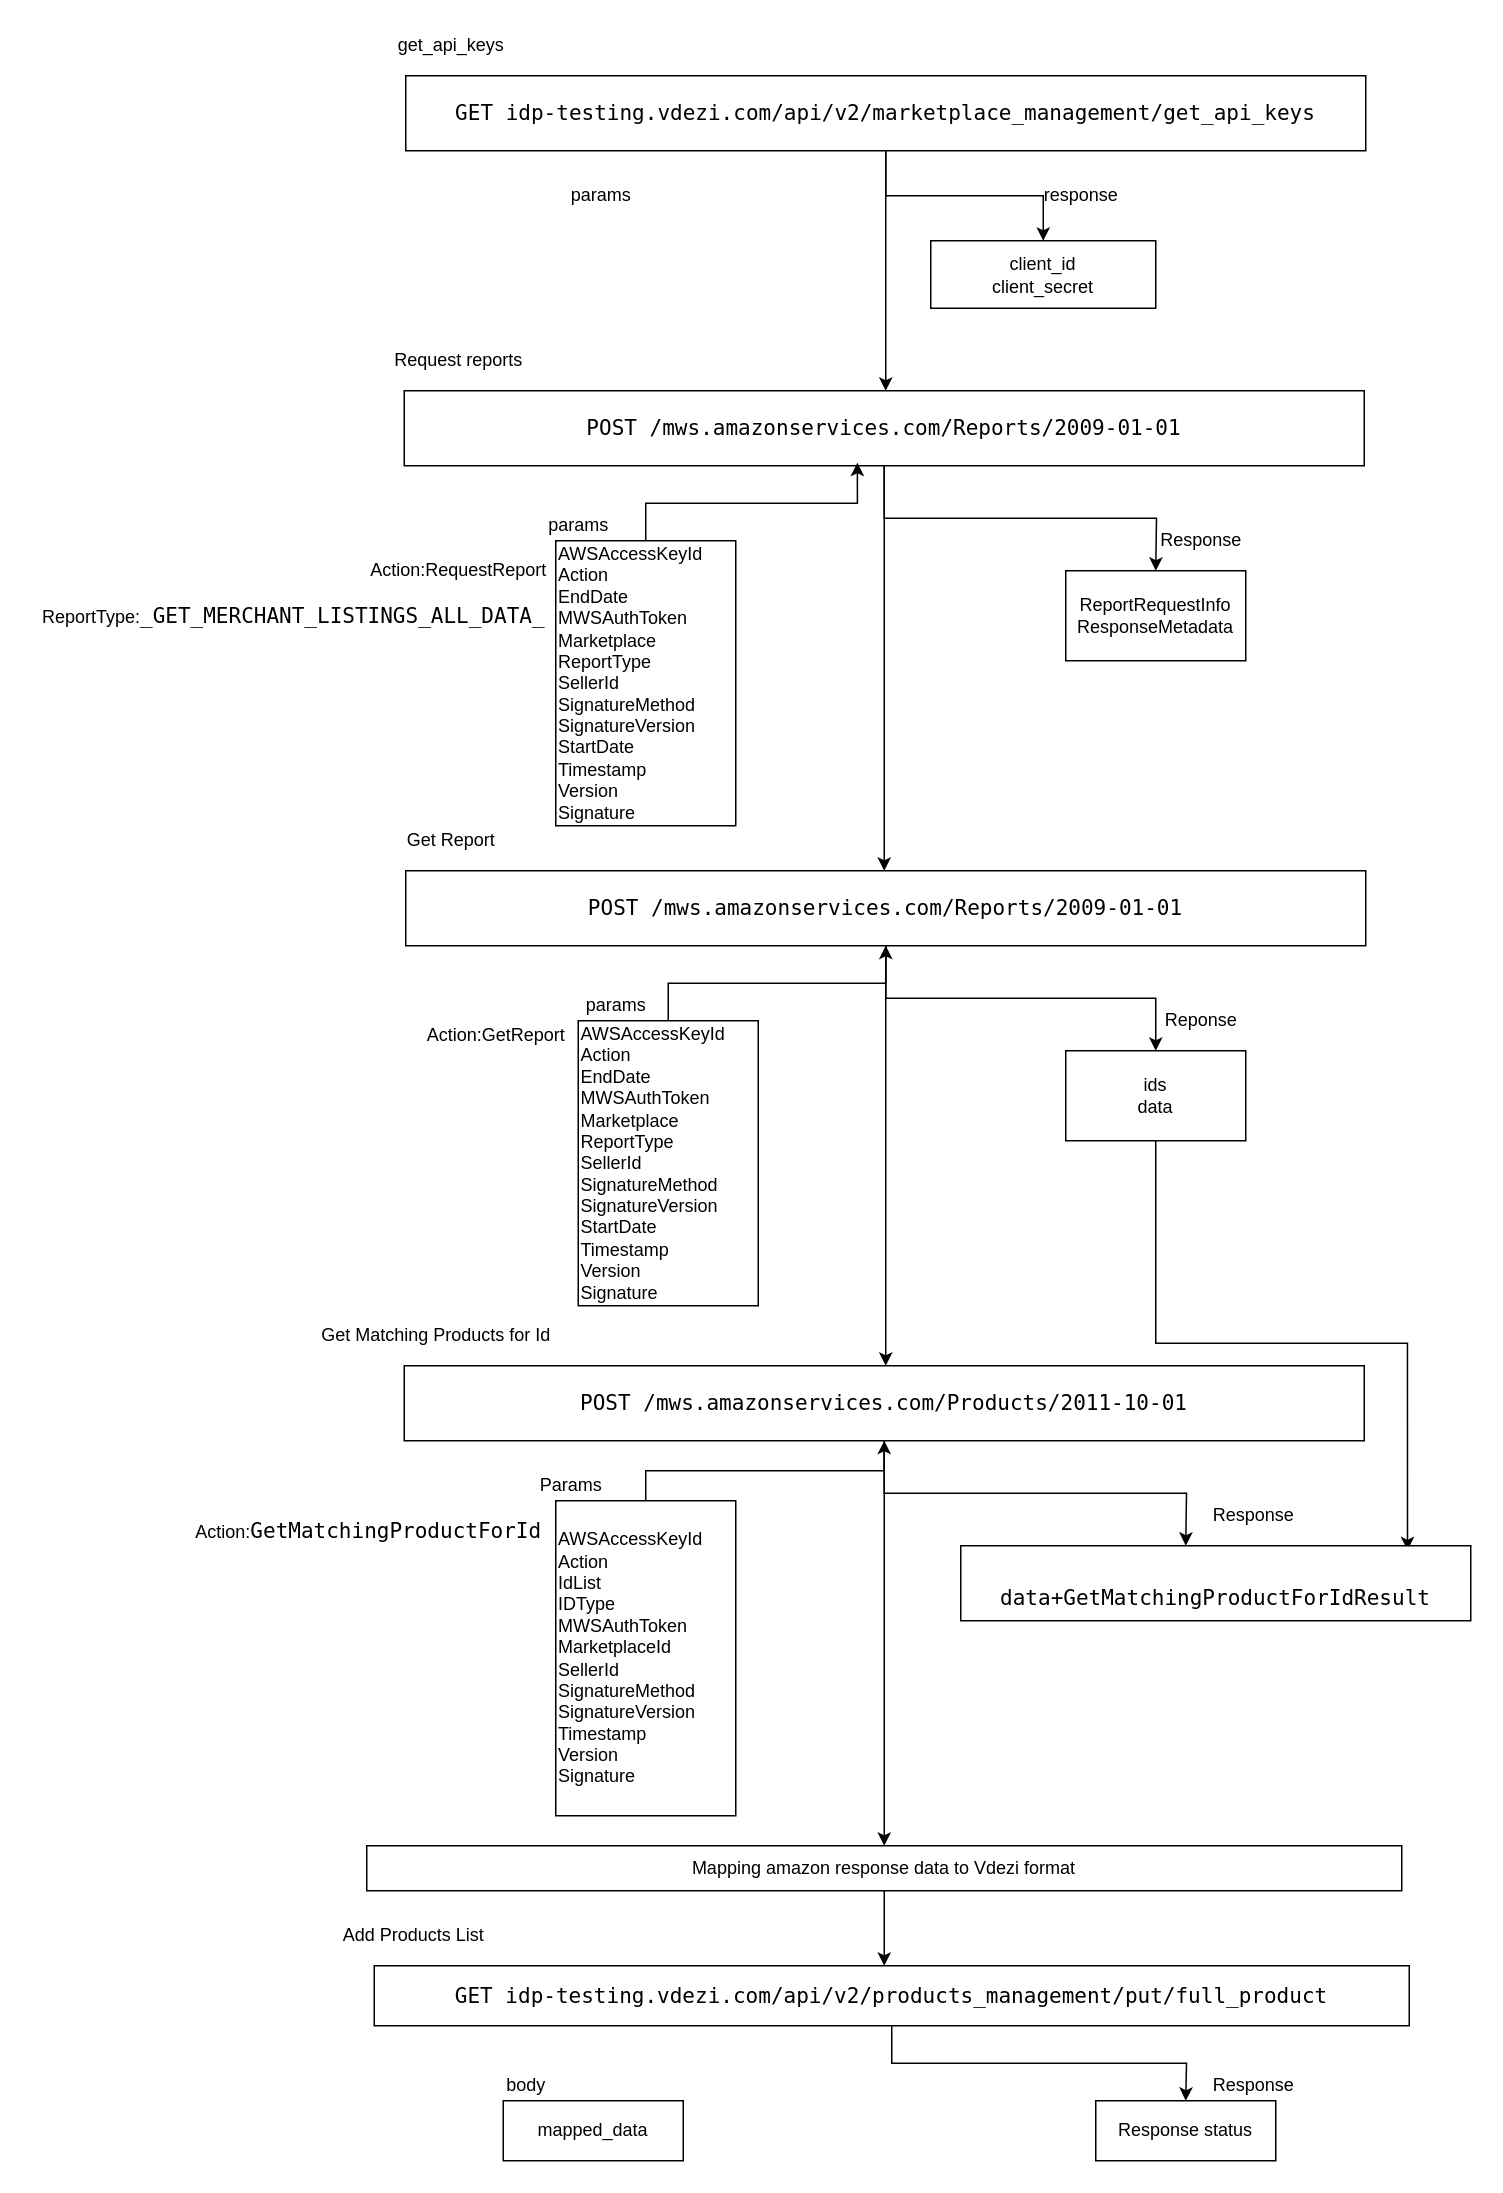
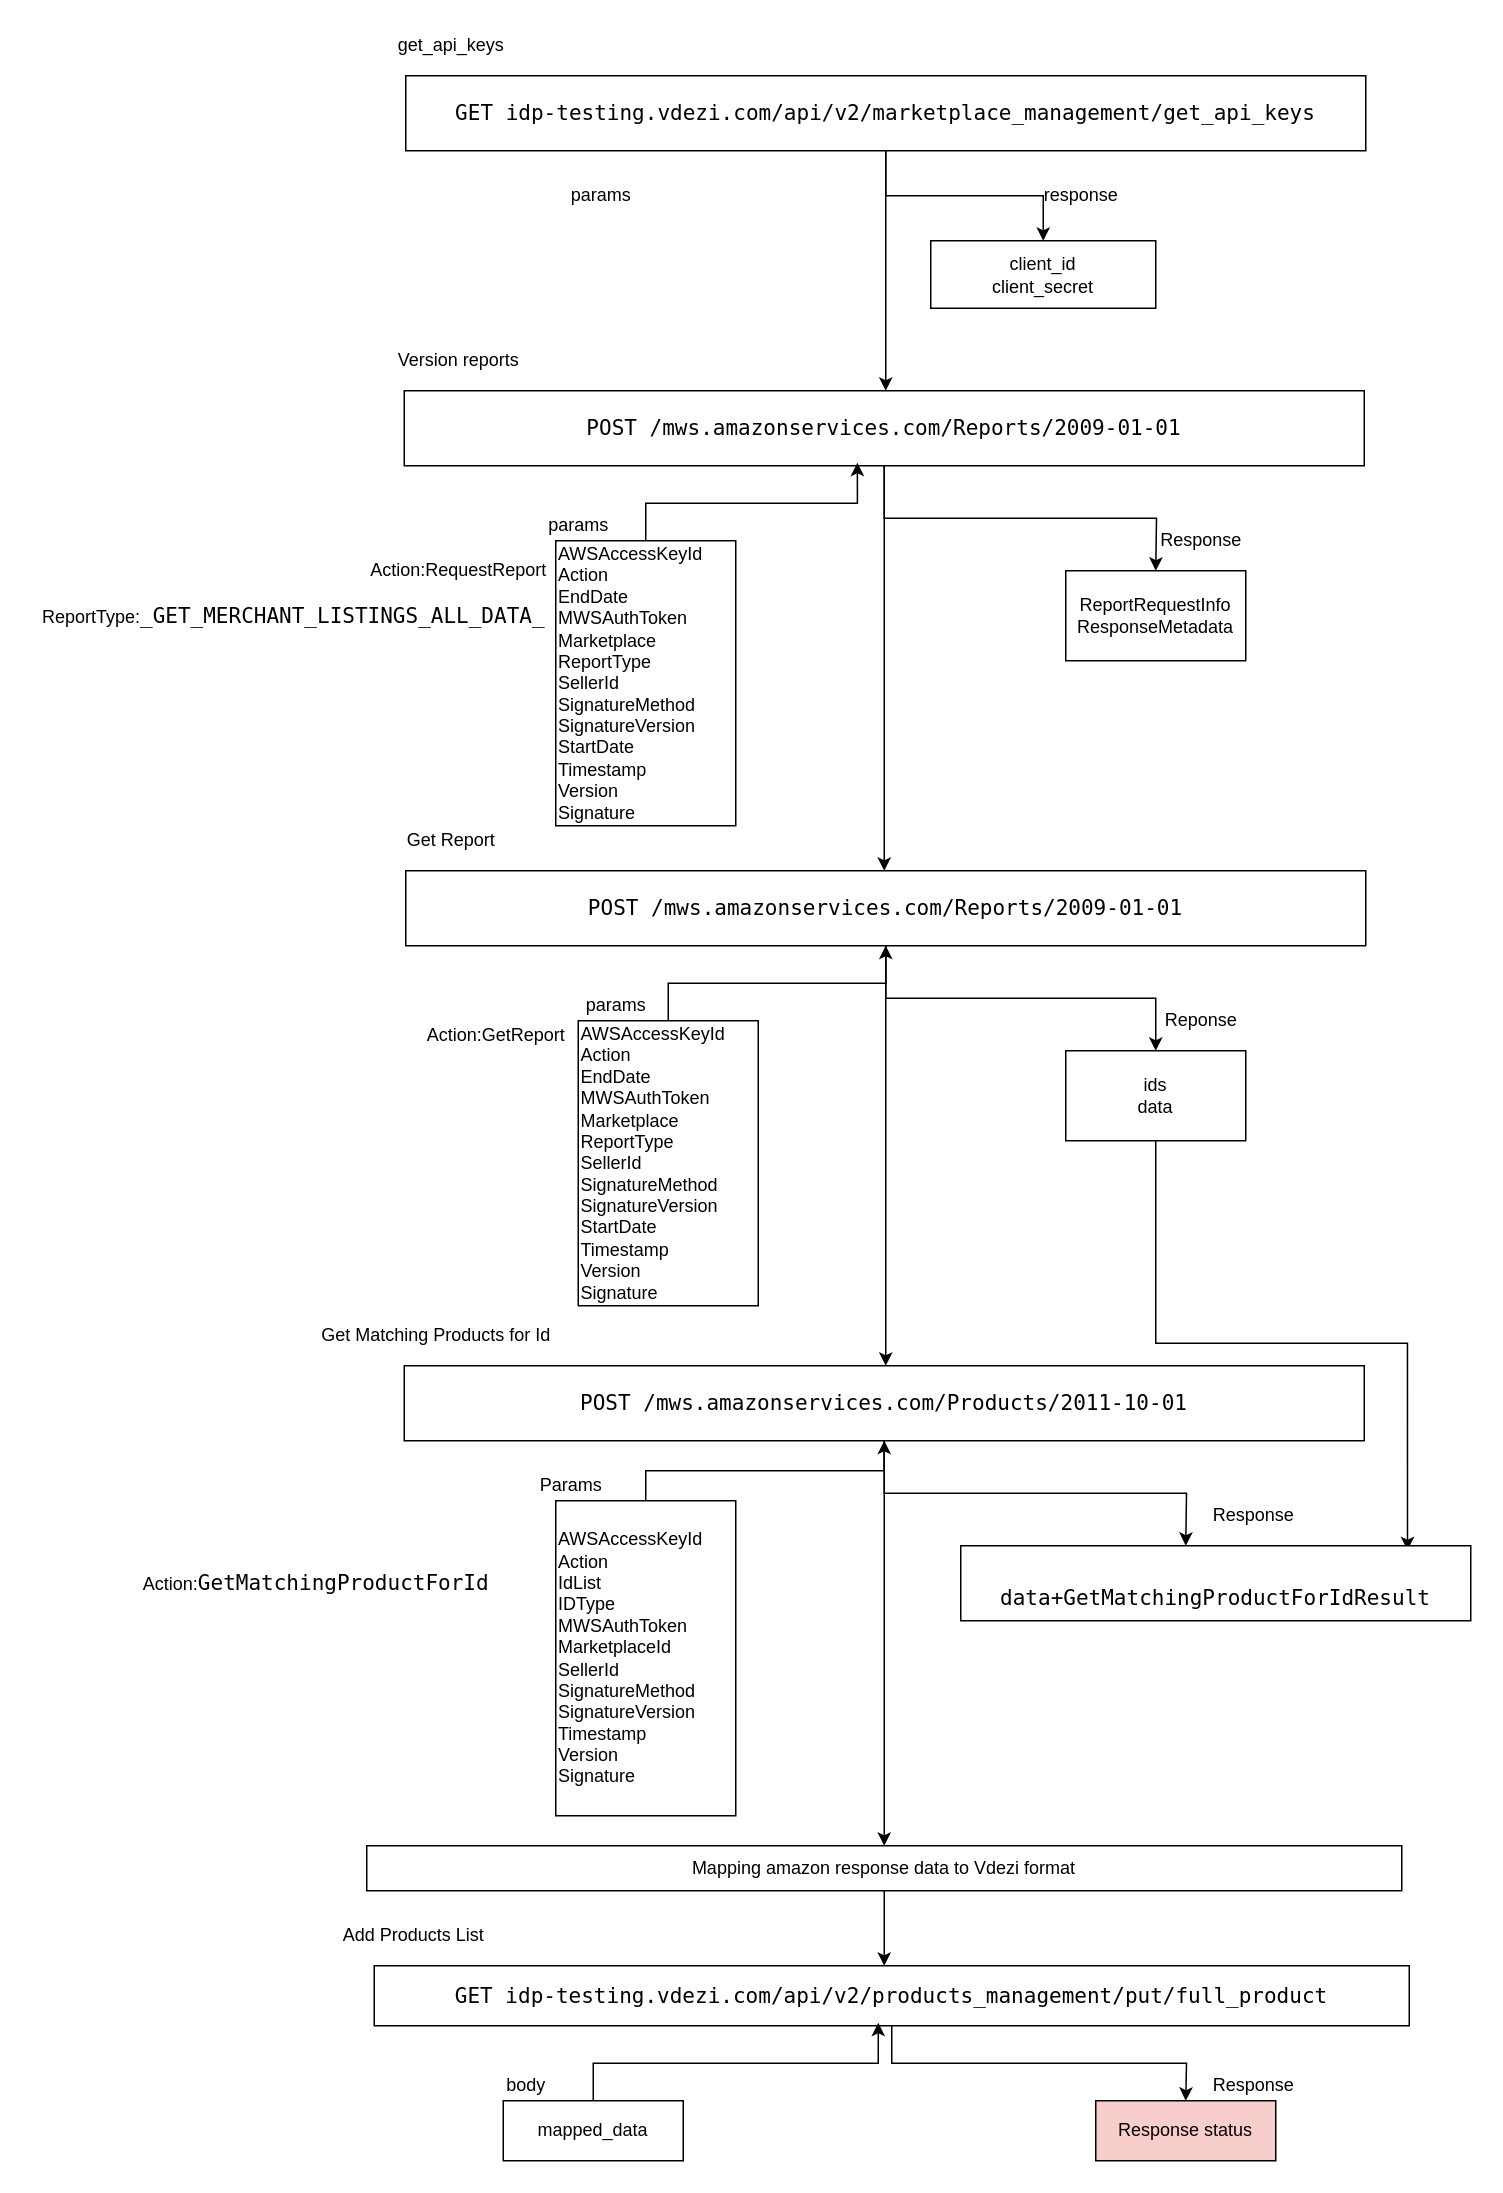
node "Request reports": label "Request reports" -> "Version reports"
node "Action:GetMatchingProductForId": moved (368, 1531) -> (316, 1583)
edge "mapped_data" -> "GET idp-testing.vdezi.com/api/v2/products_management/put/full_product": added
node "Response status": fillcolor #ffffff -> #f8cecc
